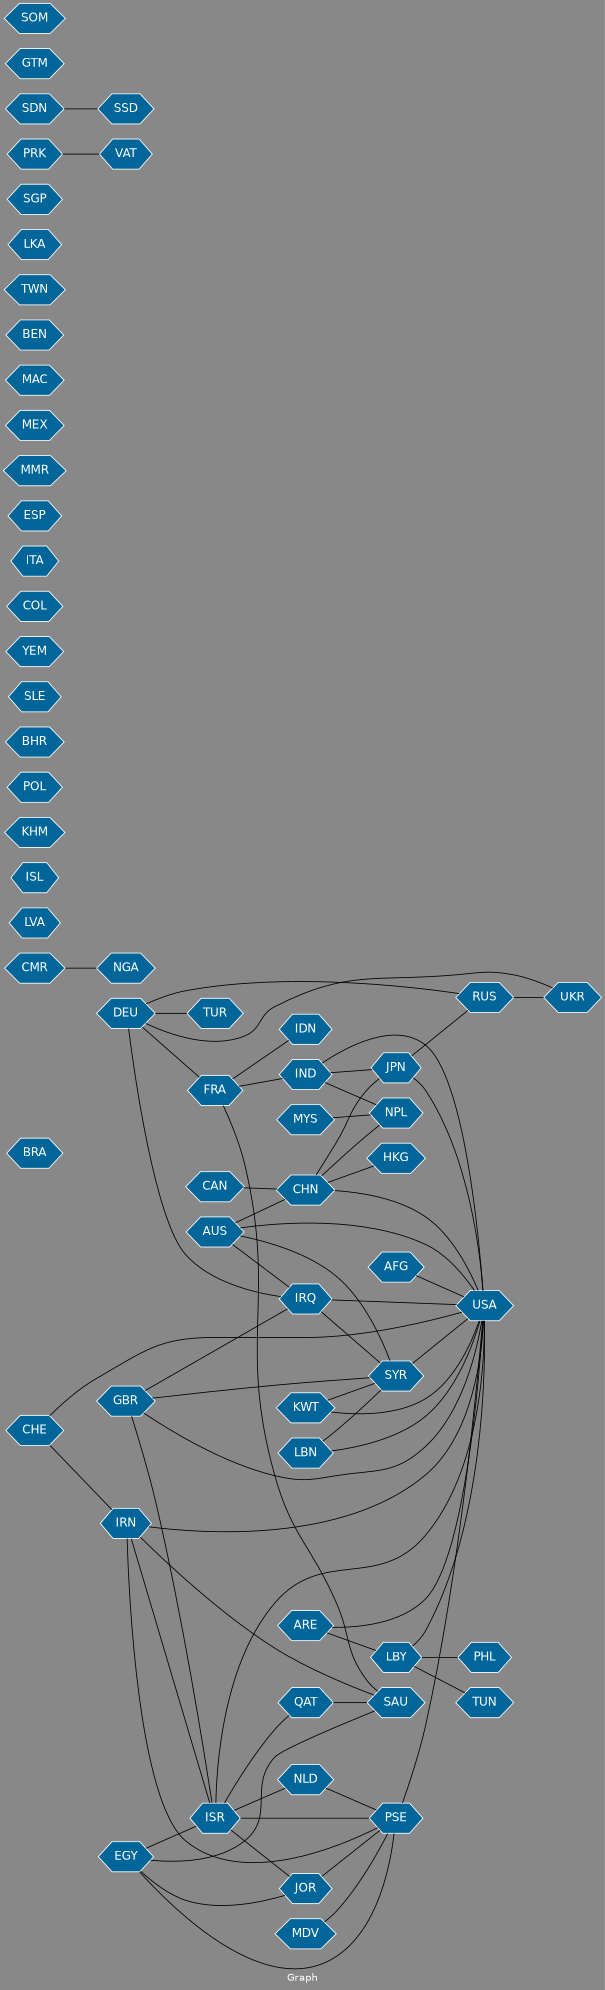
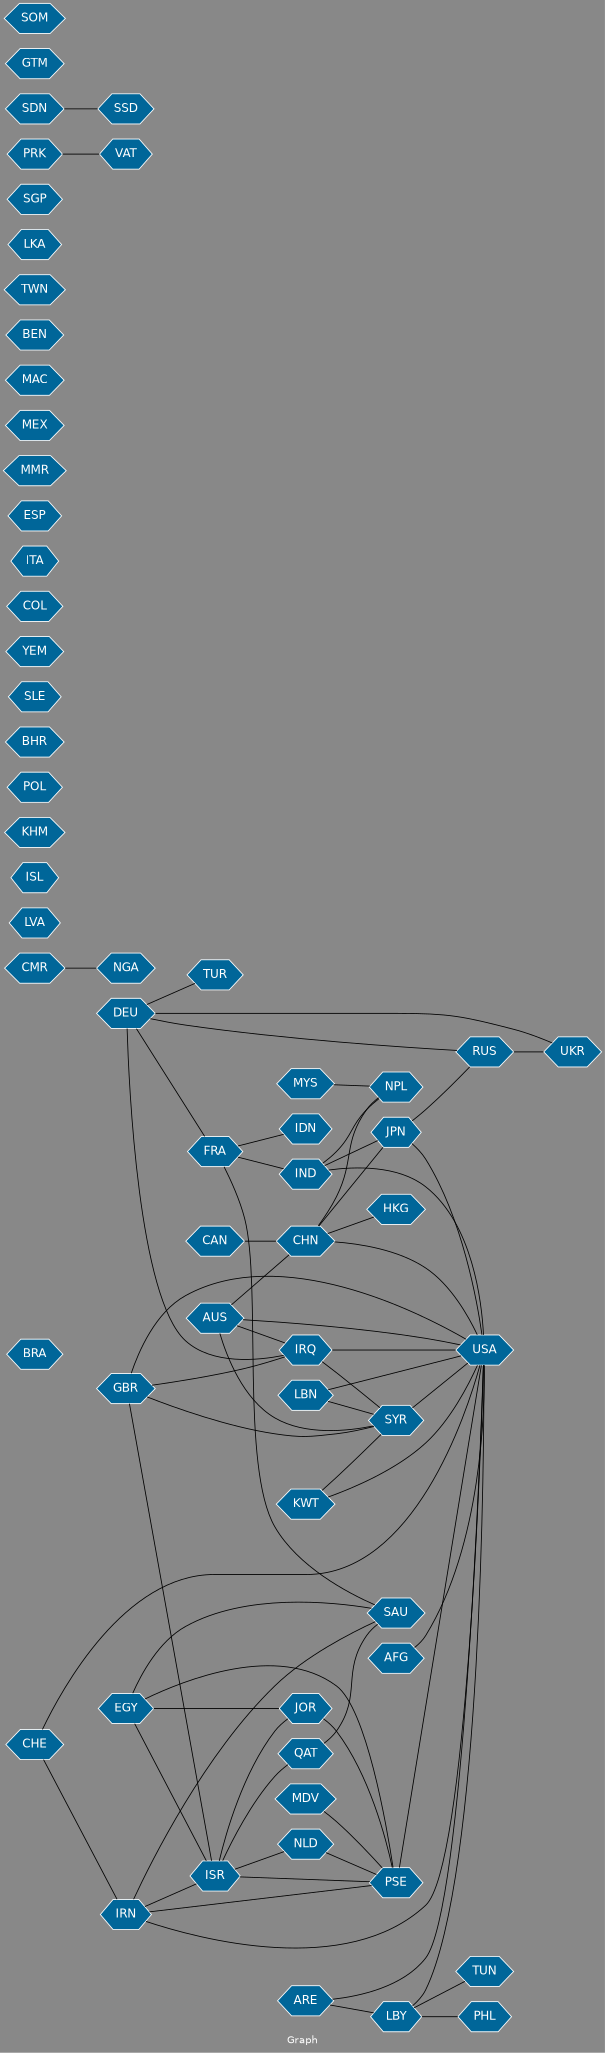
edge "USA" -- "ISR": removed
